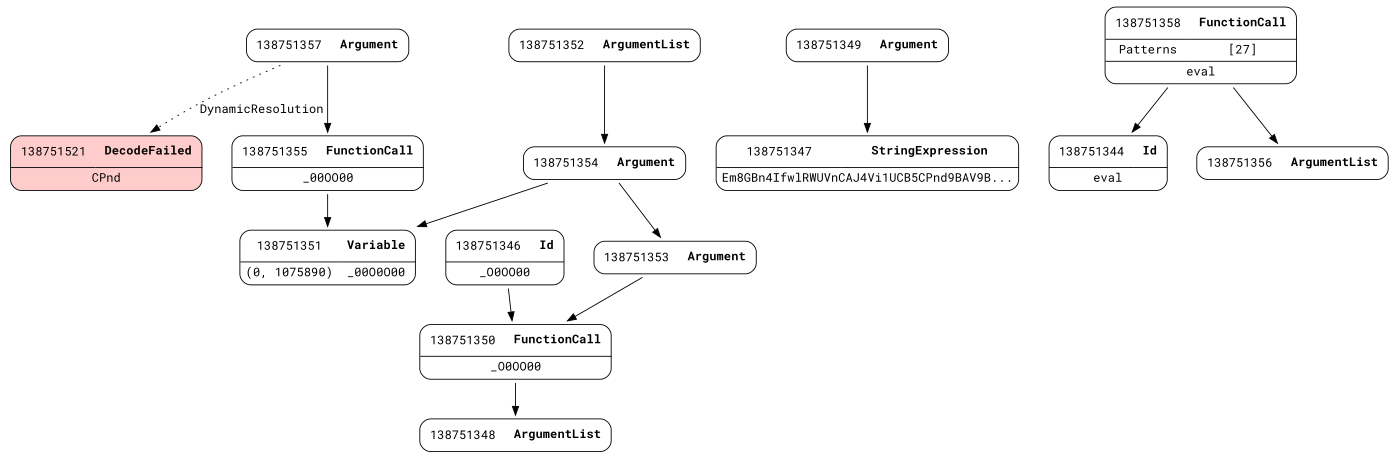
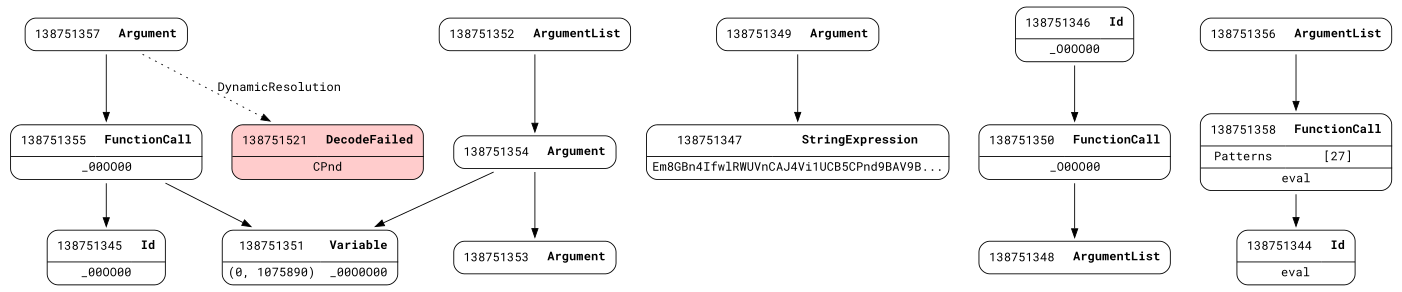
edge "138751358" -> "138751356": reversed
node "138751345": added
edge "138751353" -> "138751350": removed
